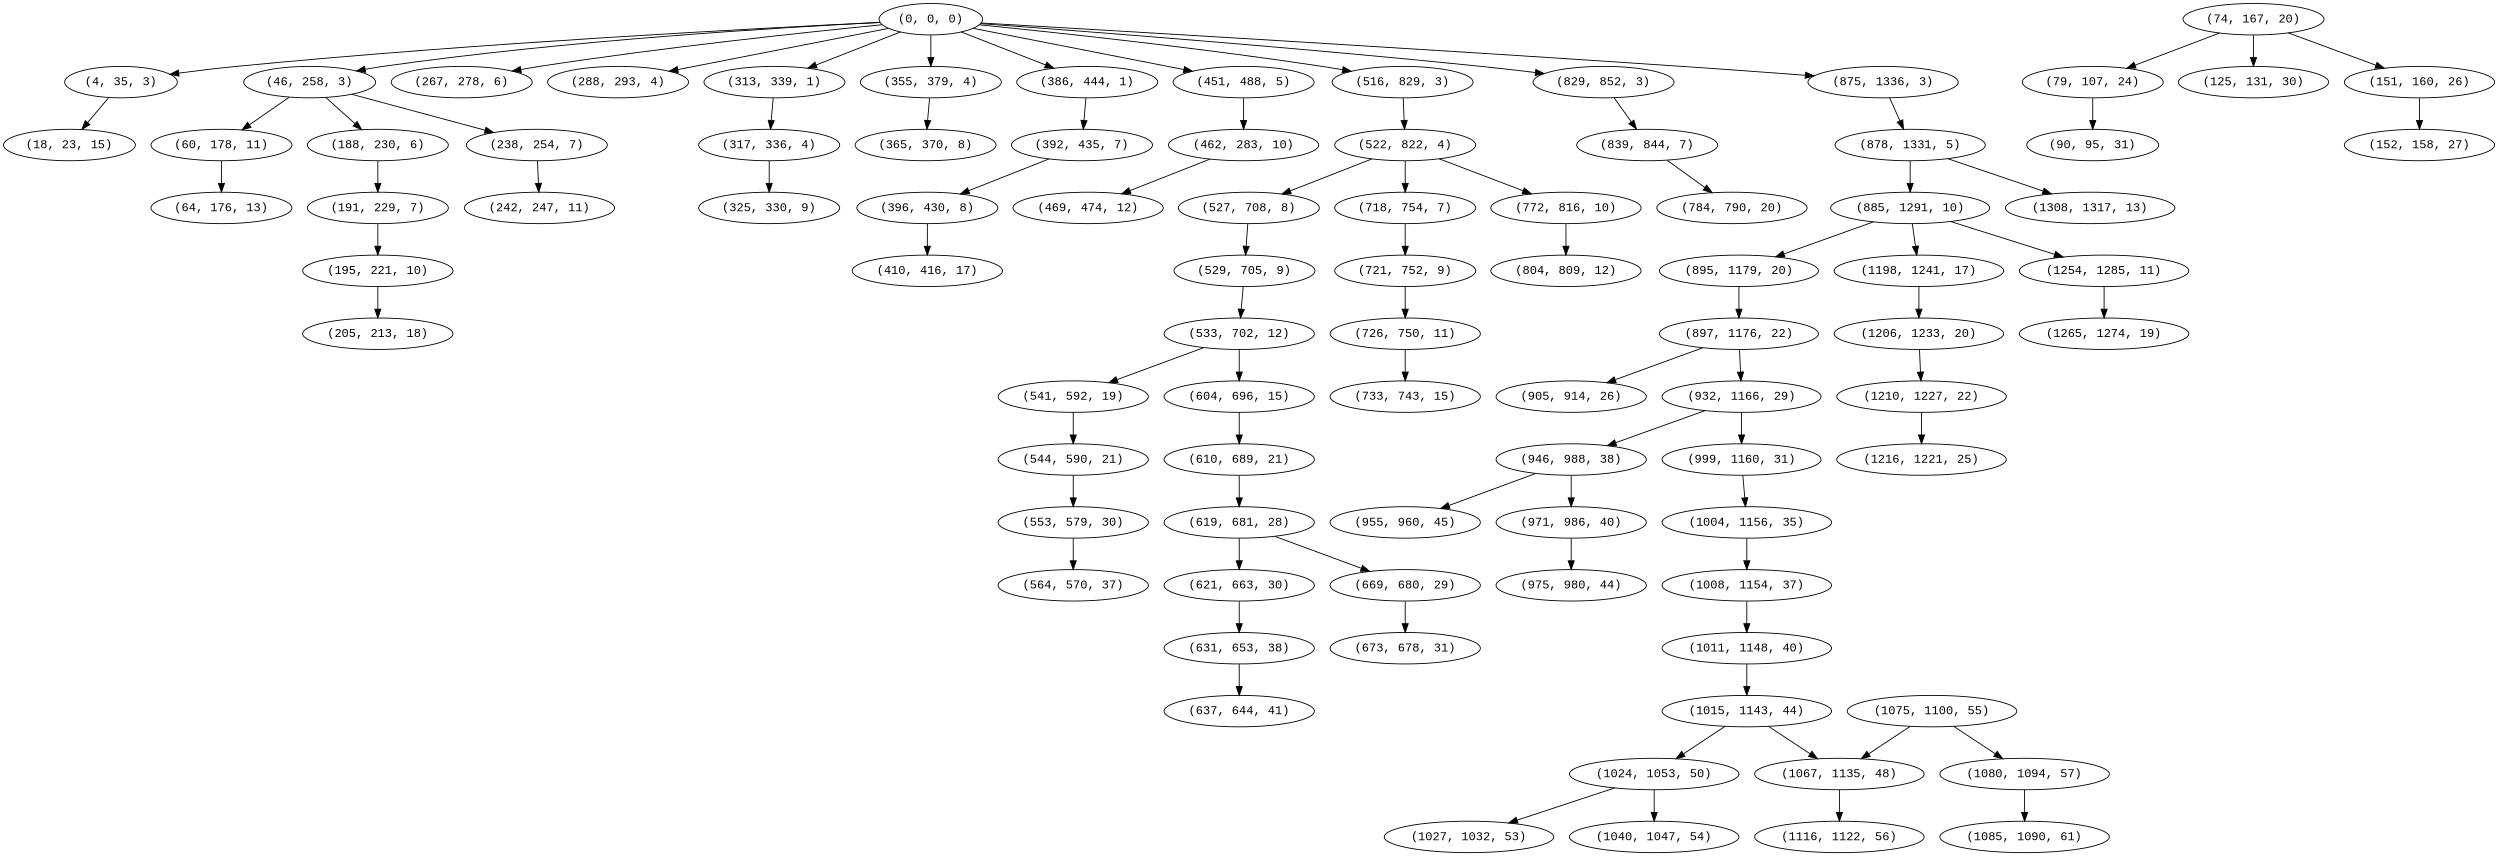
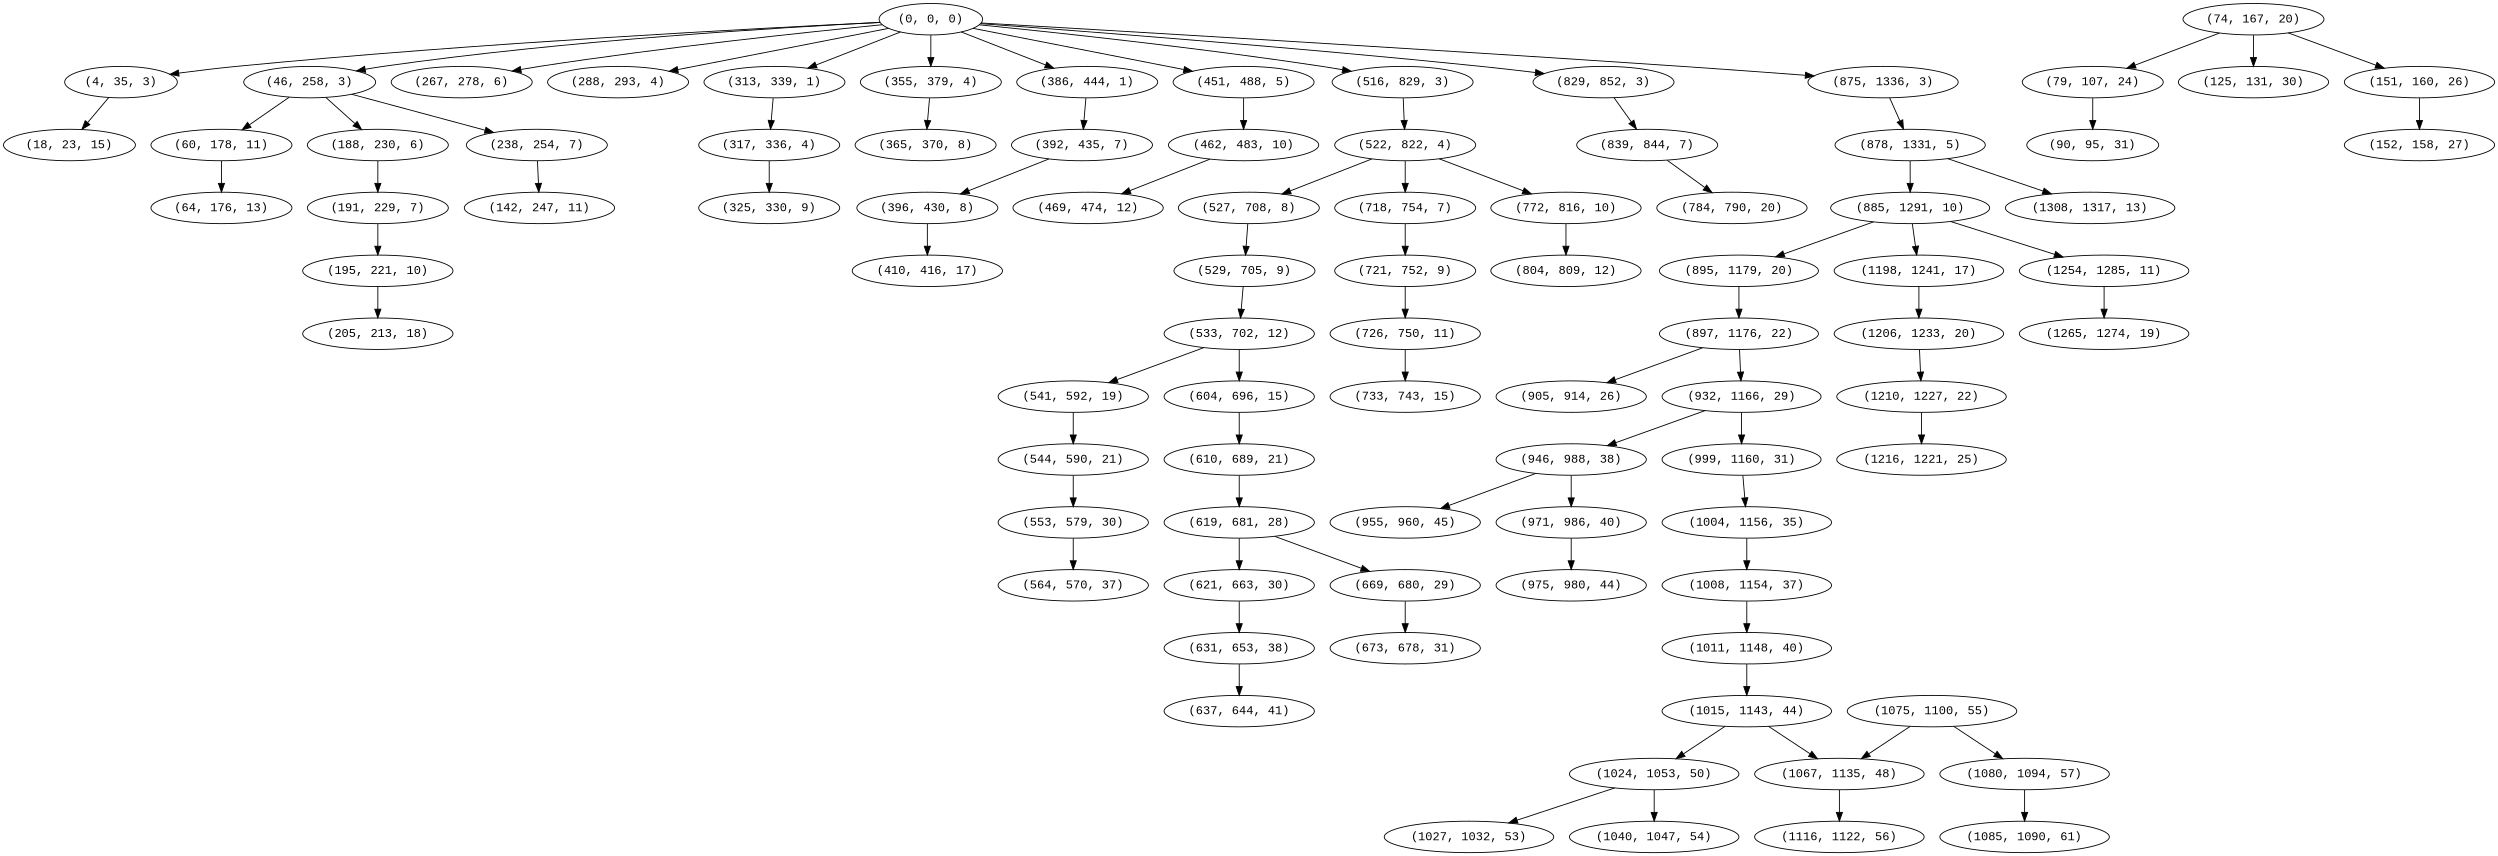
node "(462, 283, 10)": label "(462, 283, 10)" -> "(462, 483, 10)"
node "(242, 247, 11)": label "(242, 247, 11)" -> "(142, 247, 11)"
